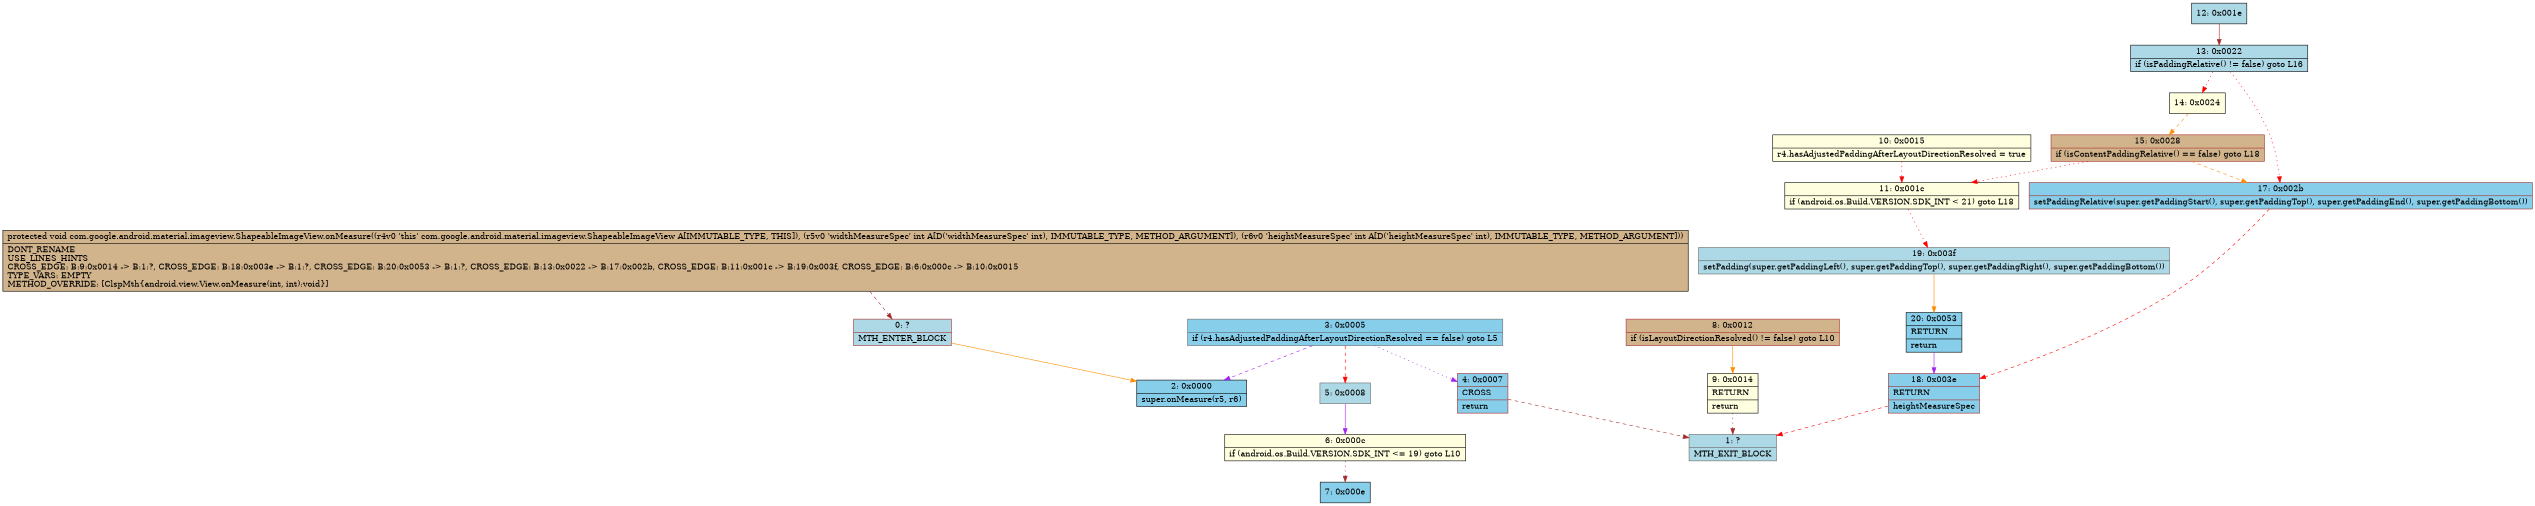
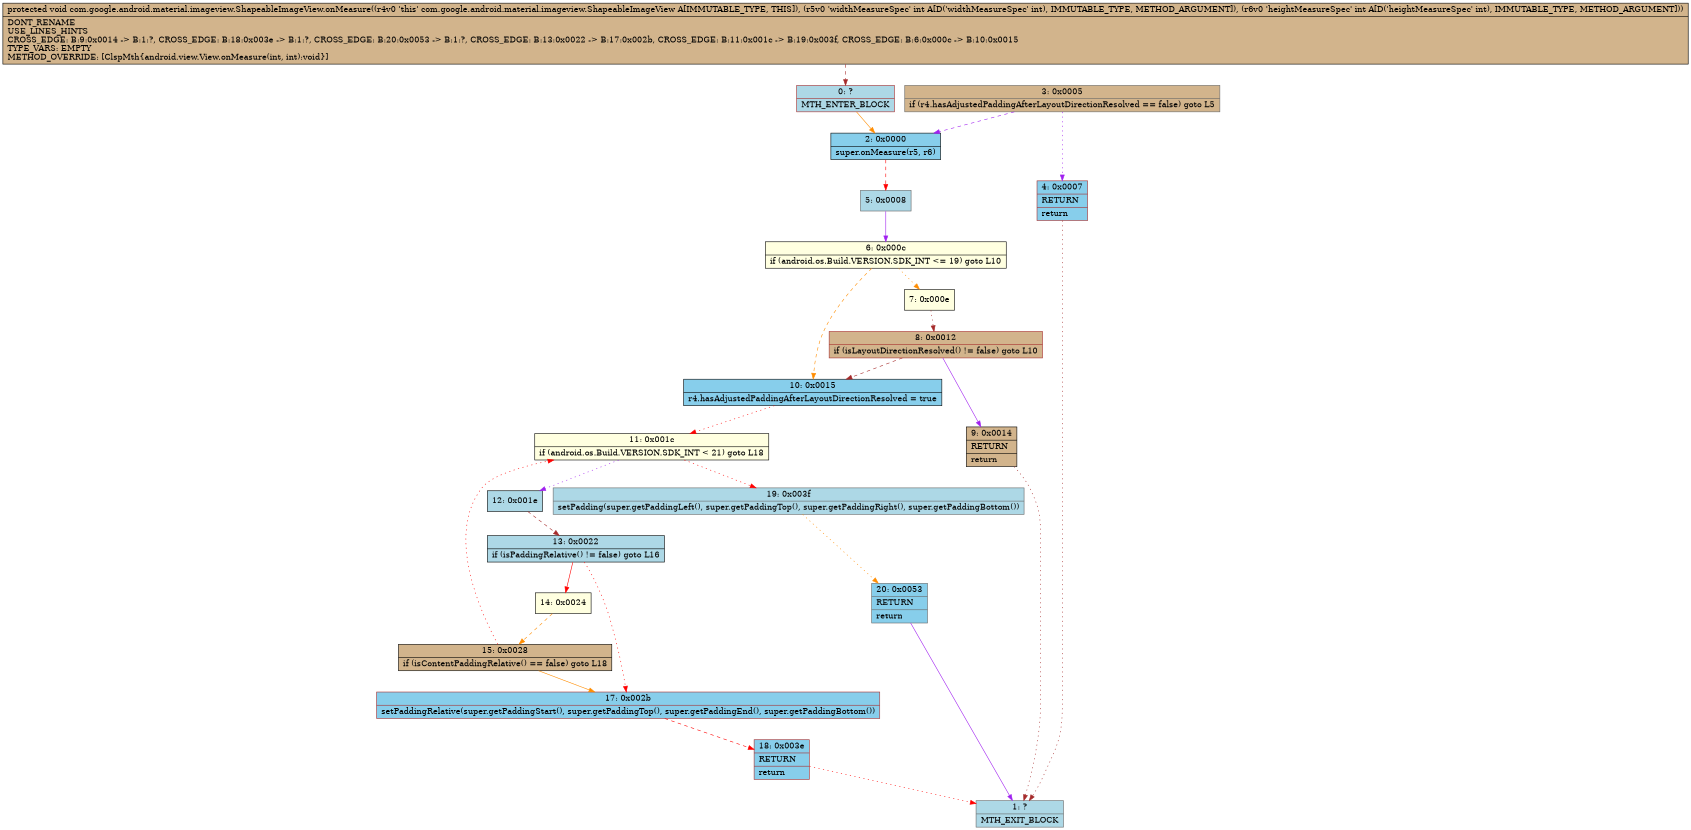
edge "12: 0x001e" -> "13: 0x0022": style solid -> dashed
edge "13: 0x0022" -> "14: 0x0024": style dotted -> solid
node "10: 0x0015": fillcolor lightyellow -> skyblue
node "15: 0x0028": color brown -> black
edge "15: 0x0028" -> "17: 0x002b": style dashed -> solid
edge "19: 0x003f" -> "20: 0x0053": style solid -> dotted
edge "6: 0x000c" -> "10: 0x0015": added
edge "7: 0x000e" -> "8: 0x0012": added
node "3: 0x0005": fillcolor skyblue -> tan
node "20: 0x0053": color black -> gray40
edge "8: 0x0012" -> "9: 0x0014": color darkorange -> purple
edge "20: 0x0053" -> "18: 0x003e": now "20: 0x0053" -> "1: ?"
edge "3: 0x0005" -> "5: 0x0008": now "2: 0x0000" -> "5: 0x0008"
edge "8: 0x0012" -> "10: 0x0015": added
node "4: 0x0007": text "CROSS" -> "RETURN"
node "9: 0x0014": fillcolor lightyellow -> tan
node "18: 0x003e": text "heightMeasureSpec" -> "return"
edge "4: 0x0007" -> "1: ?": style dashed -> dotted
edge "18: 0x003e" -> "1: ?": style dashed -> dotted
edge "6: 0x000c" -> "7: 0x000e": color brown -> darkorange
edge "11: 0x001c" -> "12: 0x001e": added
node "7: 0x000e": fillcolor skyblue -> lightyellow
